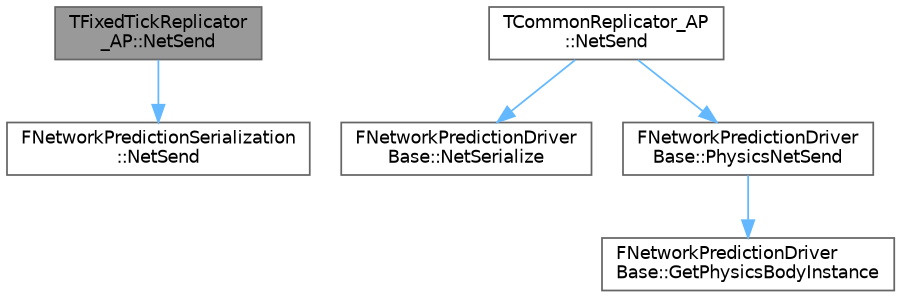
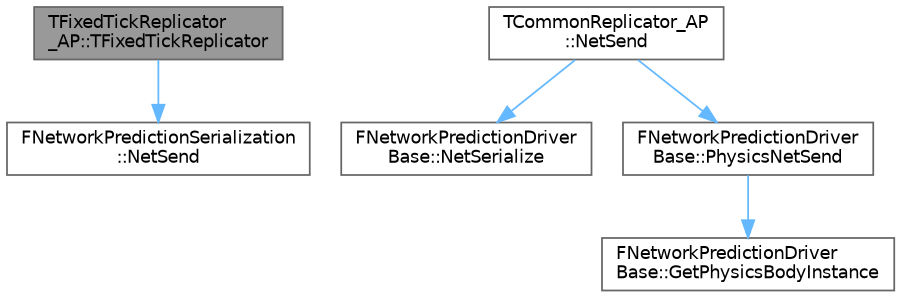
node "TFixedTickReplicator _AP::NetSend": label "TFixedTickReplicator _AP::NetSend" -> "TFixedTickReplicator _AP::TFixedTickReplicator"
